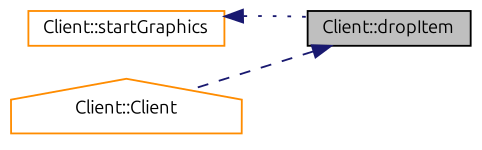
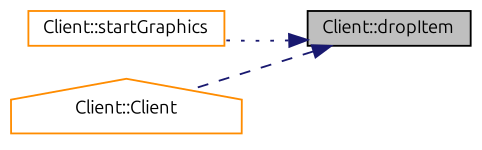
edge "Client::dropItem" -> "Client::startGraphics": reversed
